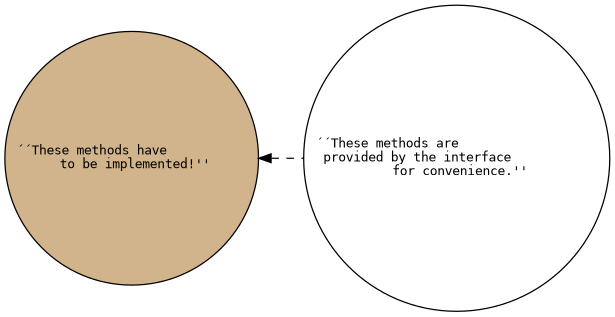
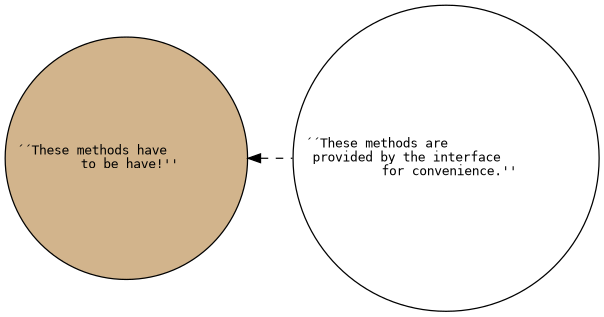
node "´´These methods have to be implemented!''": label "´´These methods have to be implemented!''" -> "´´These methods have to be have!''"
